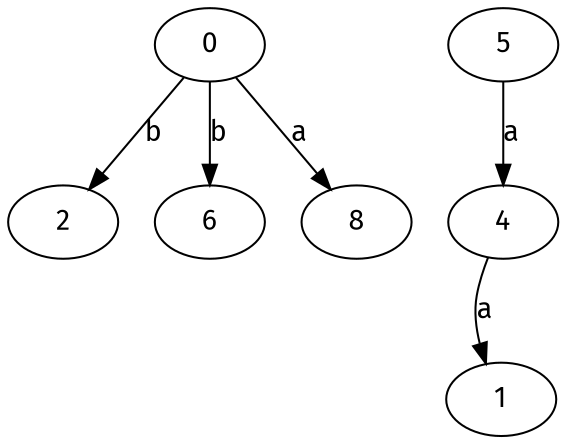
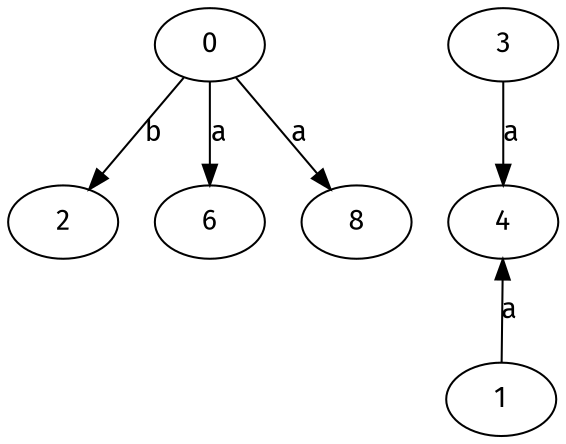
node "5": label "5" -> "3"
edge "0" -> "6": label "b" -> "a"
edge "4" -> "1": reversed
